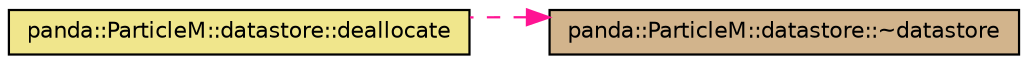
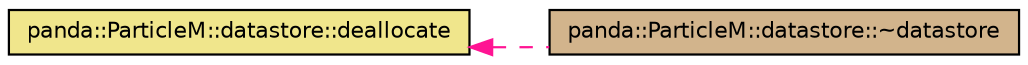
edge "panda::ParticleM::datastore::deallocate" -> "panda::ParticleM::datastore::~datastore": reversed
